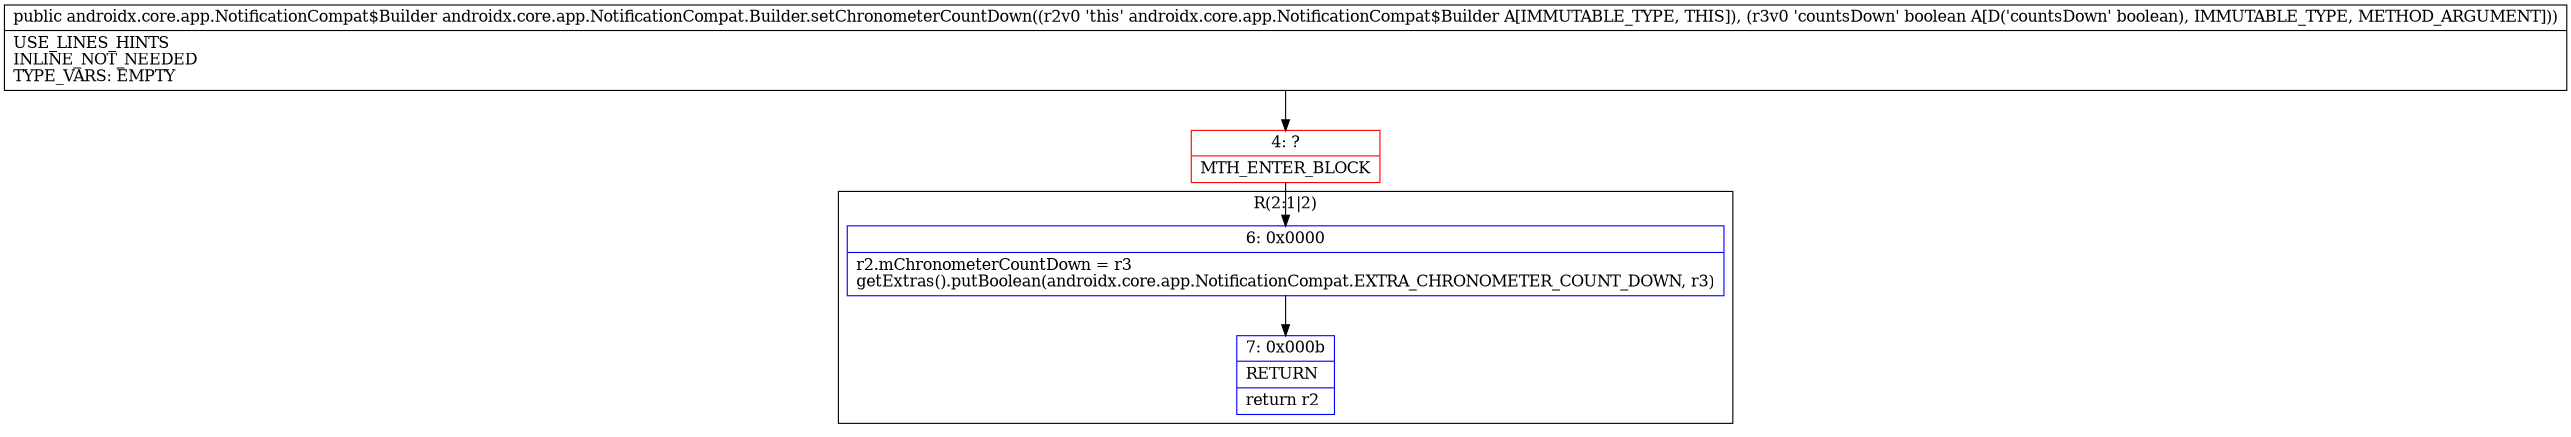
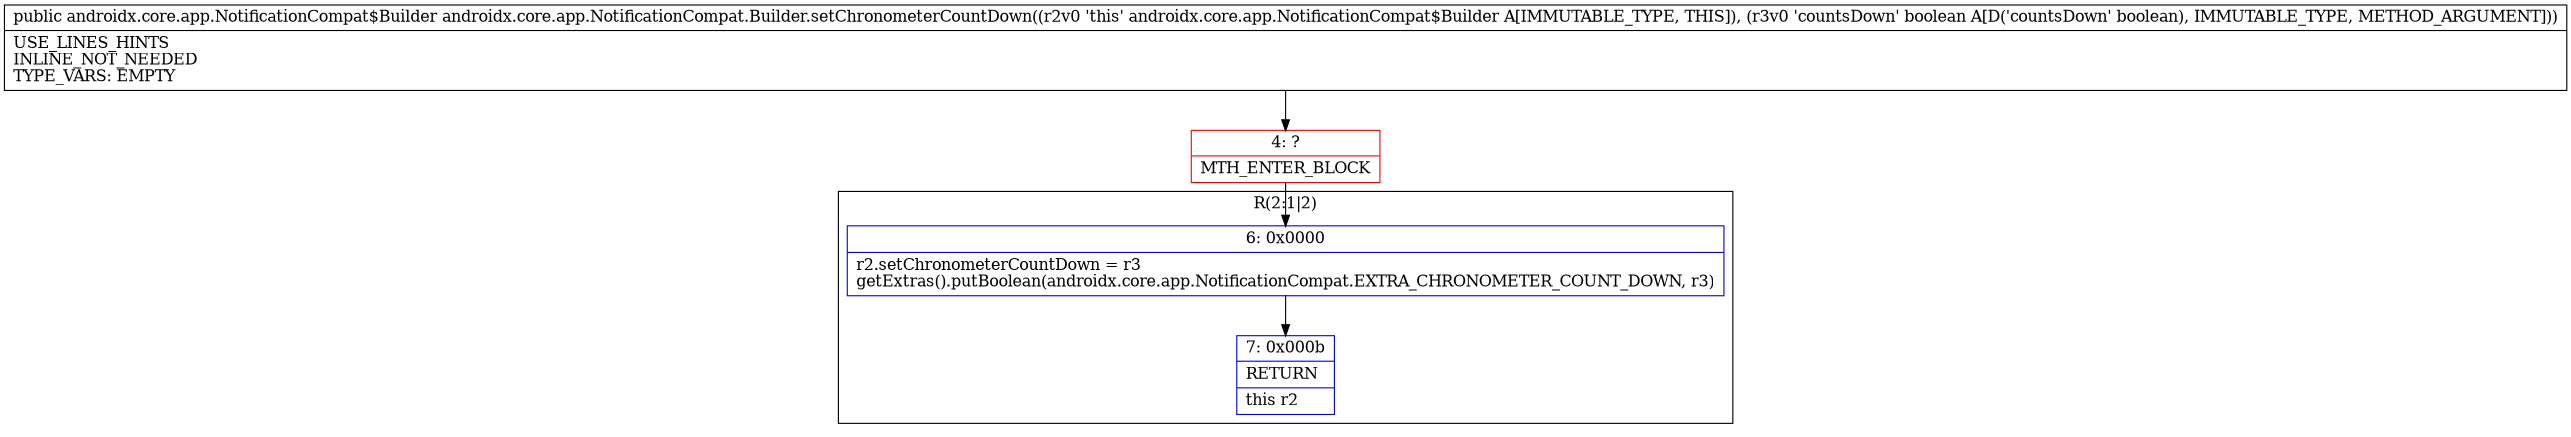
node "6: 0x0000": text "r2.mChronometerCountDown = r3" -> "r2.setChronometerCountDown = r3"
node "7: 0x000b": text "return r2" -> "this r2"
